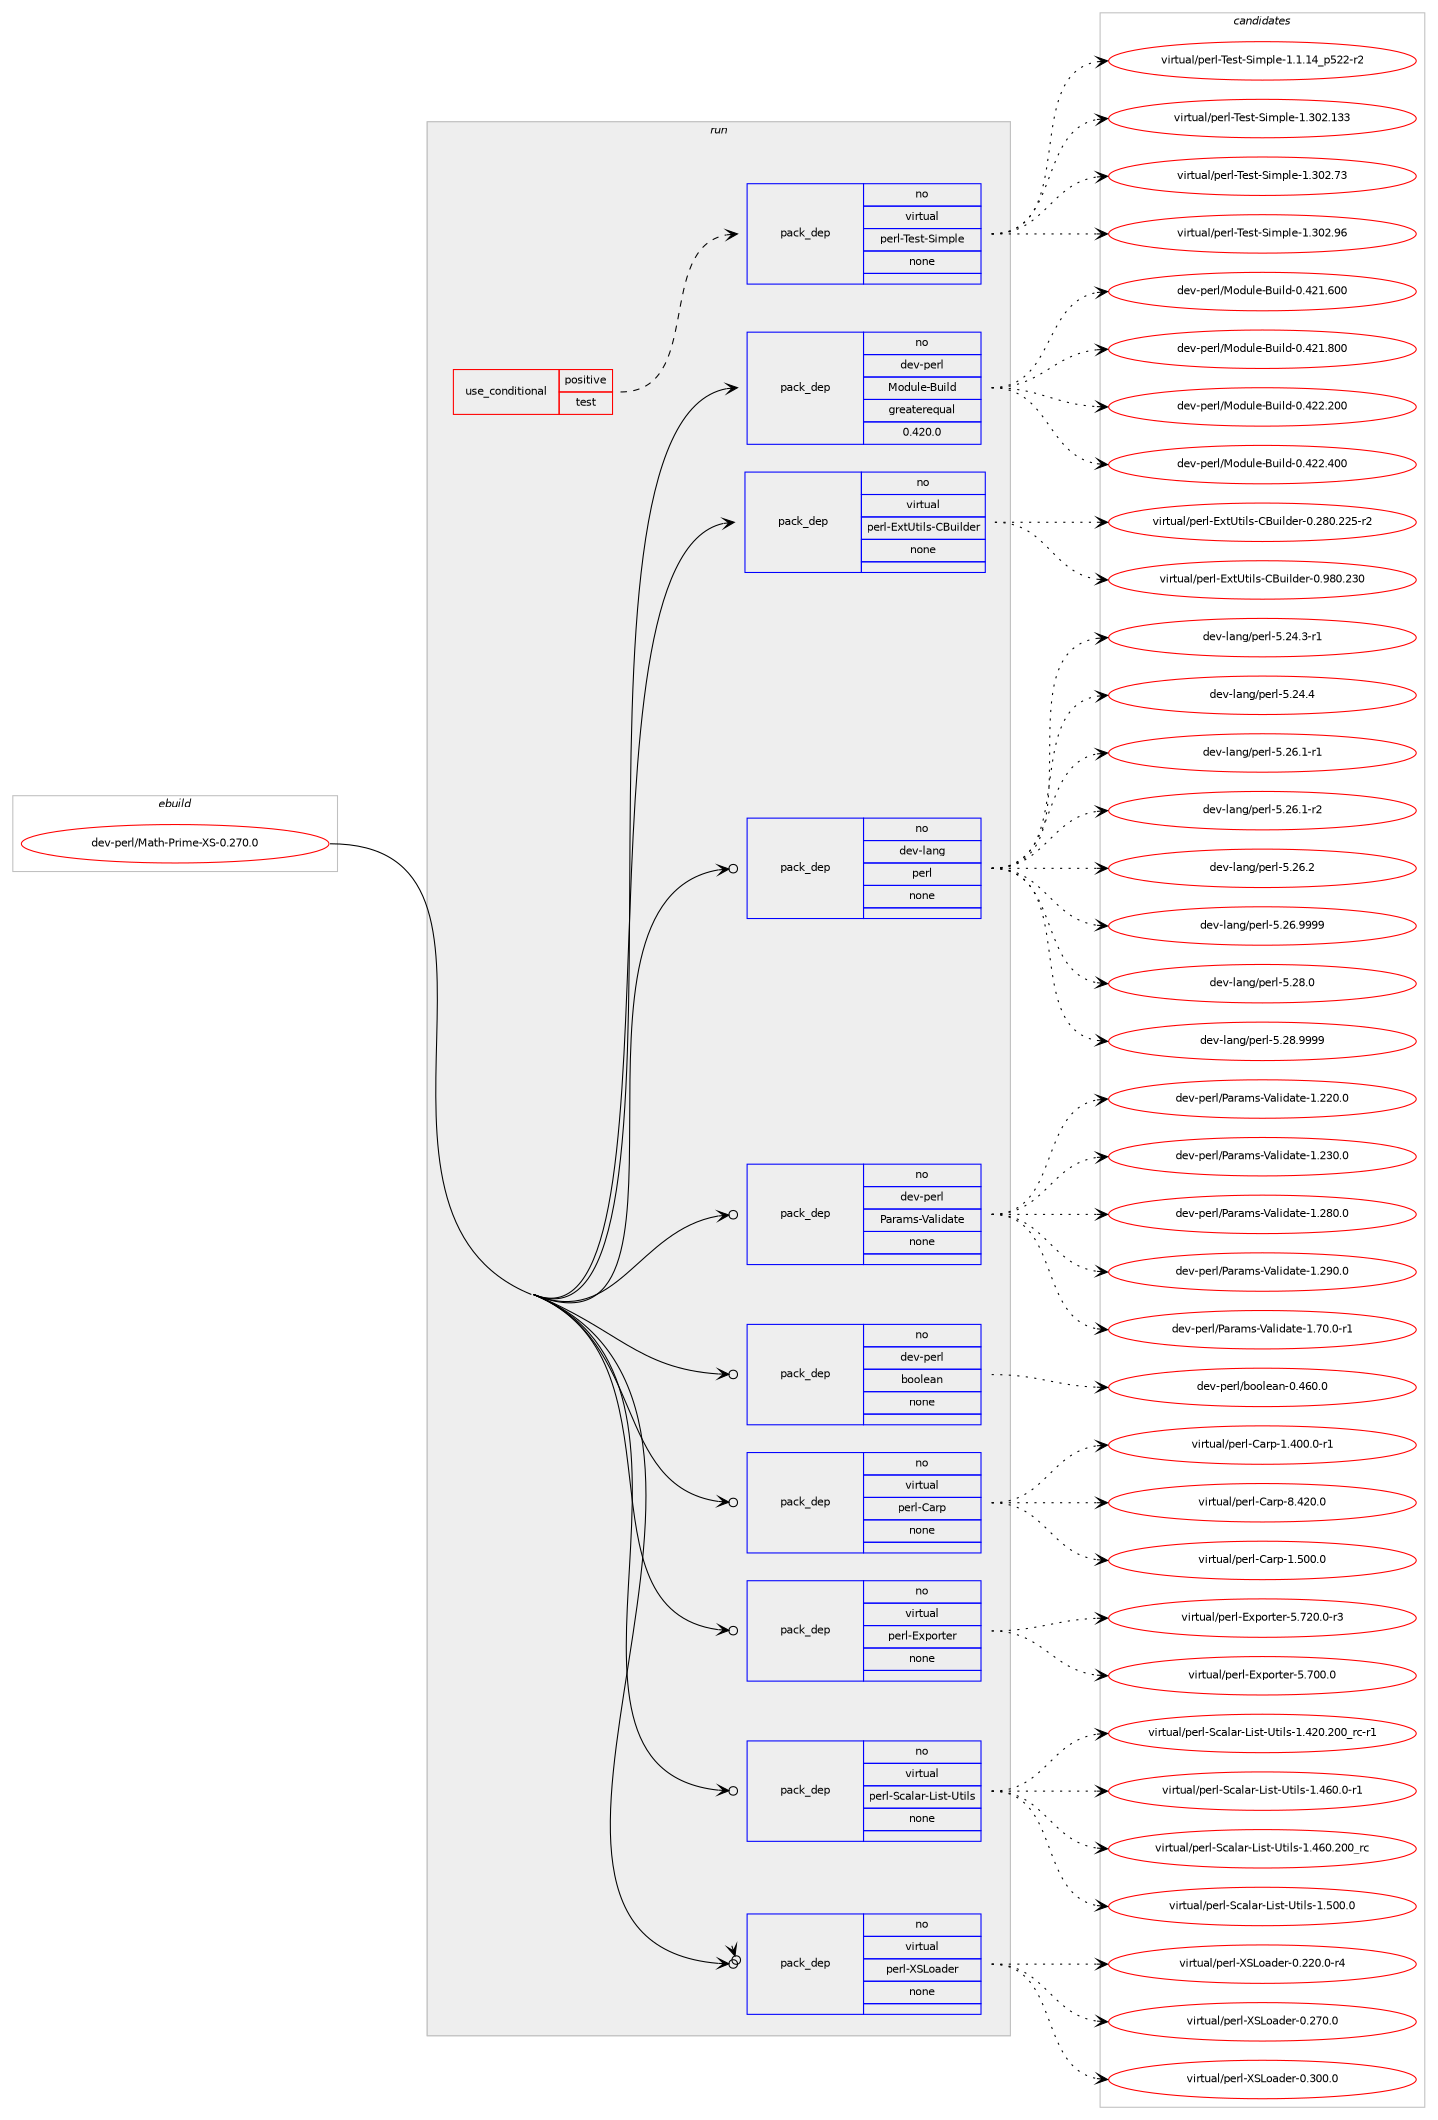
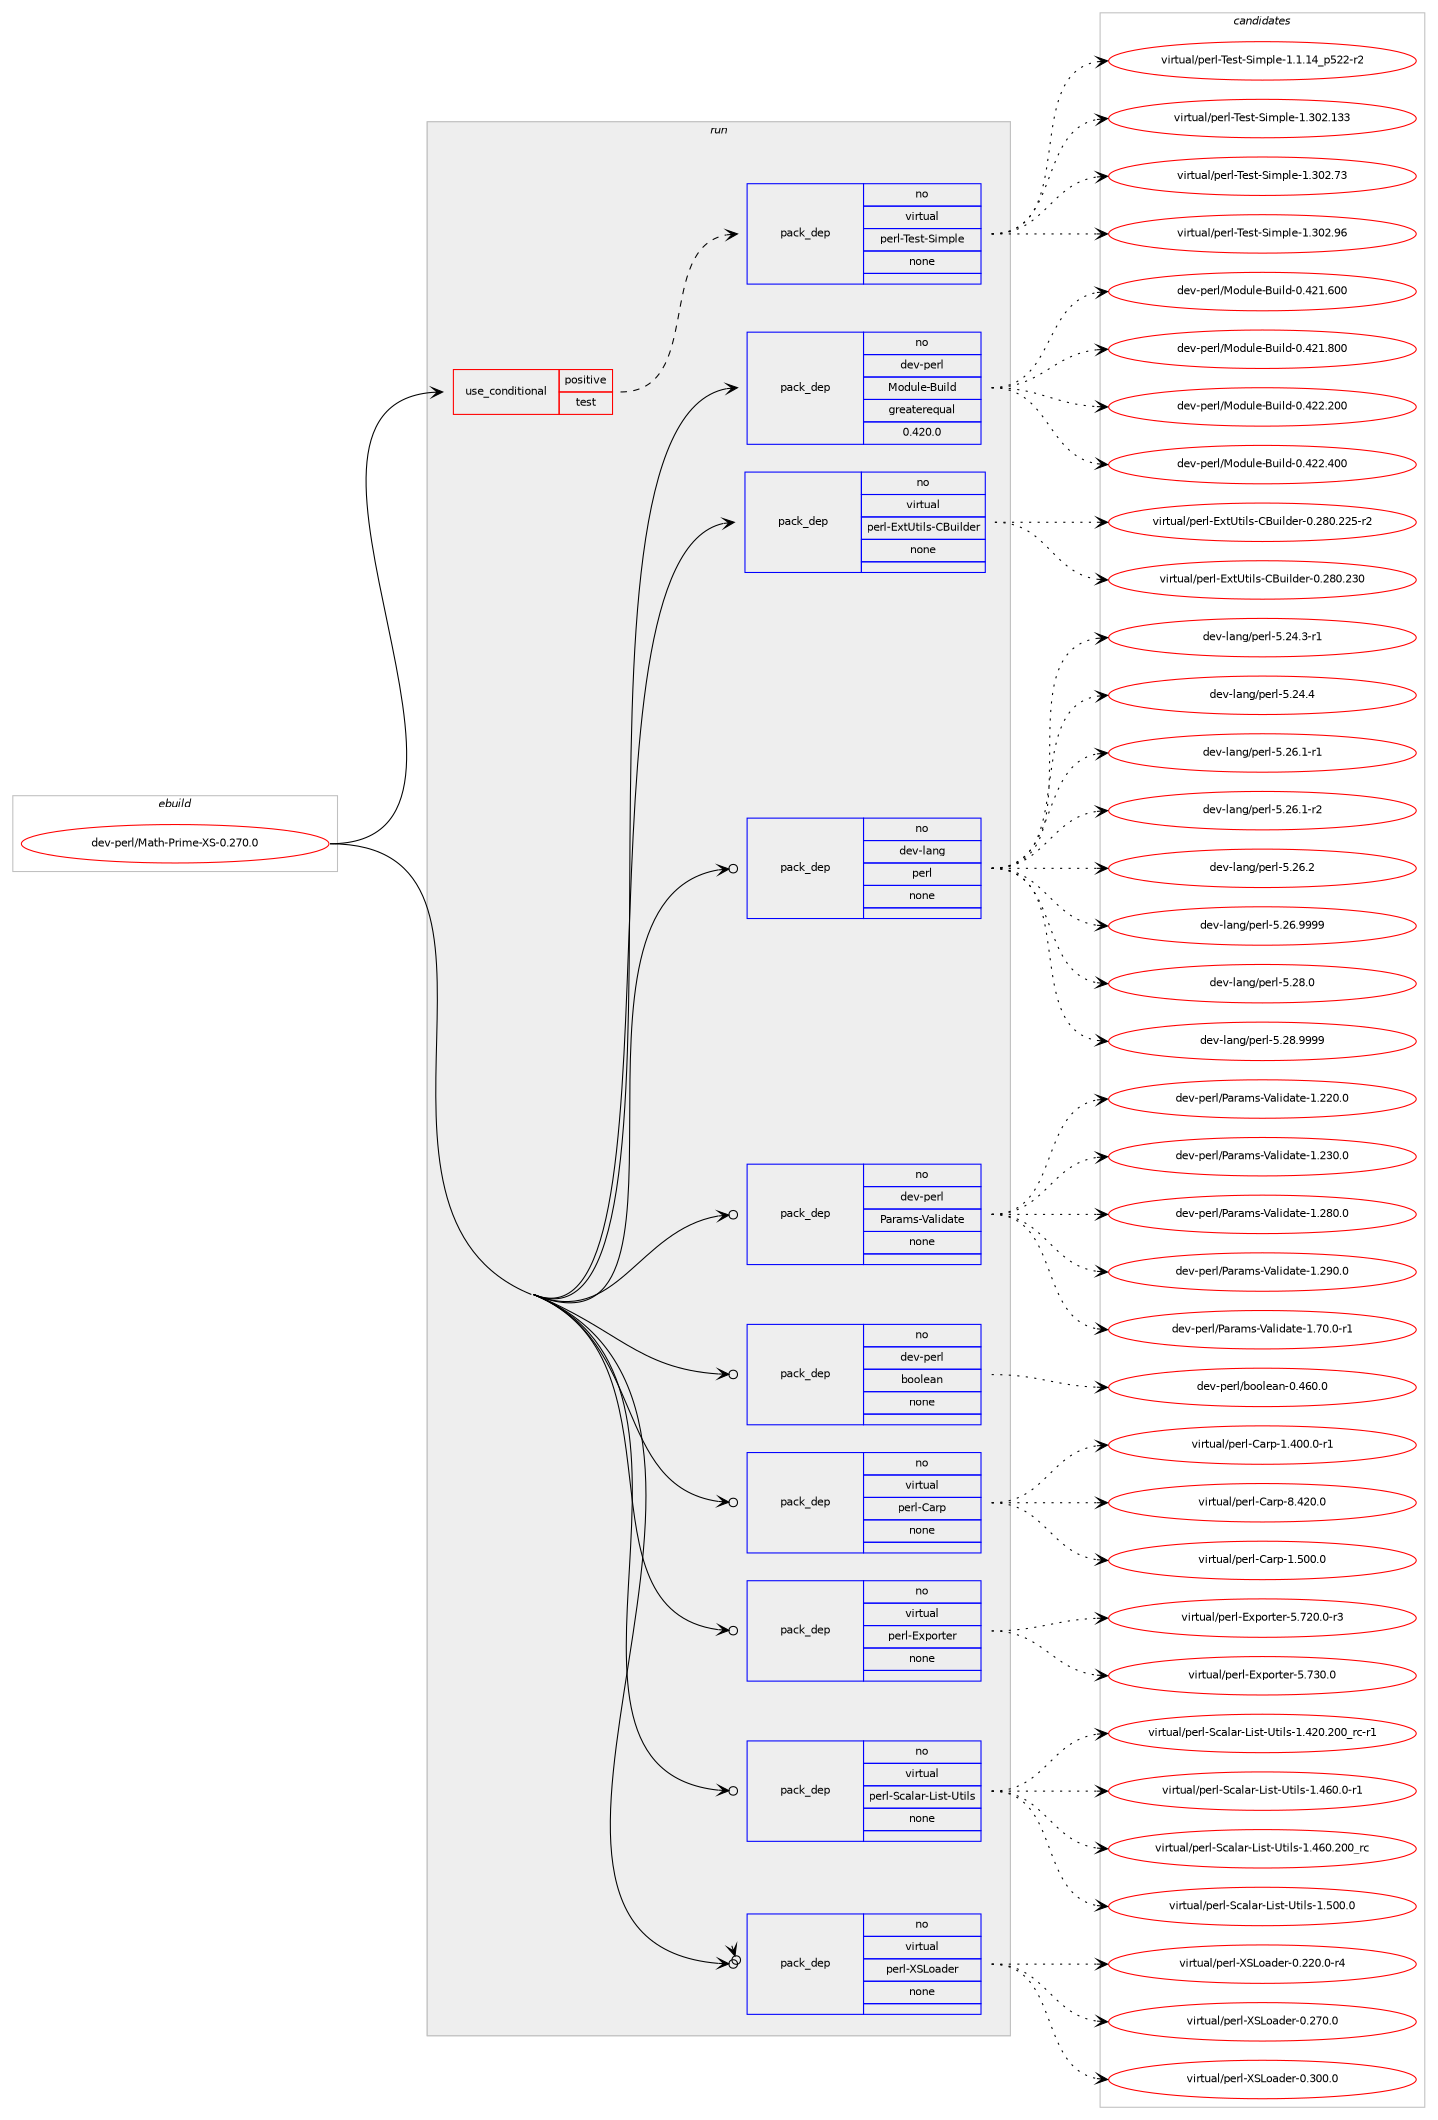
node "virtual/perl-ExtUtils-CBuilder-0.980.230": label "virtual/perl-ExtUtils-CBuilder-0.980.230" -> "virtual/perl-ExtUtils-CBuilder-0.280.230"
edge "dev-perl/Math-Prime-XS-0.270.0" -> "use_conditional": added
node "virtual/perl-Exporter-5.700.0": label "virtual/perl-Exporter-5.700.0" -> "virtual/perl-Exporter-5.730.0"
